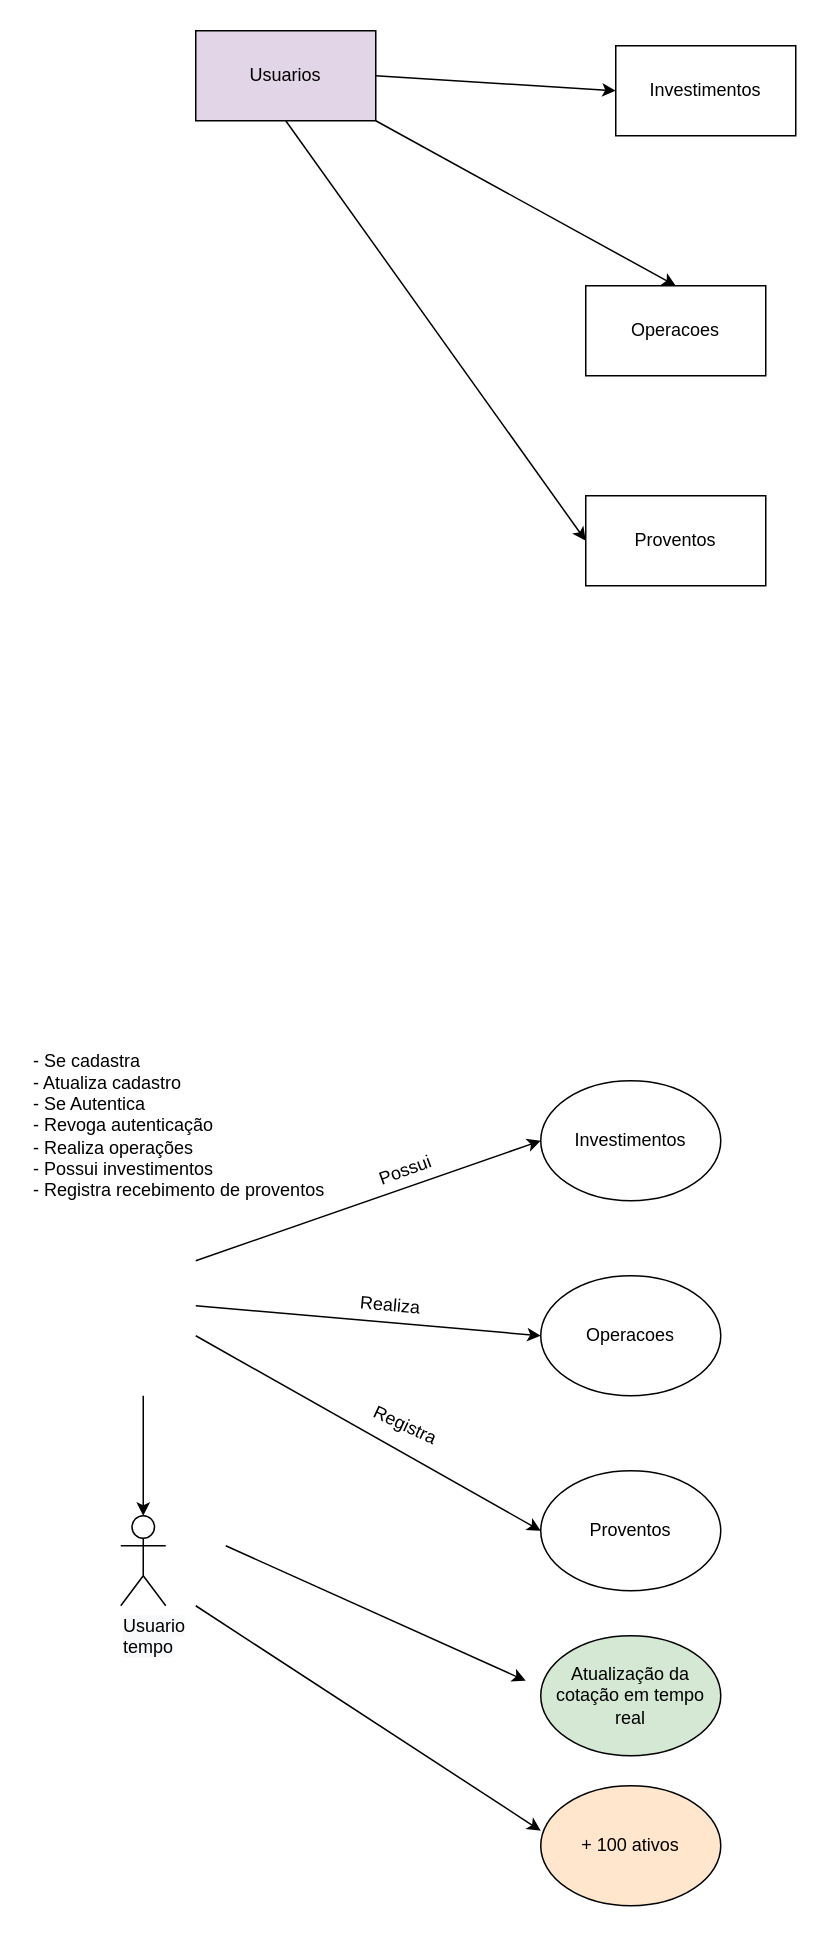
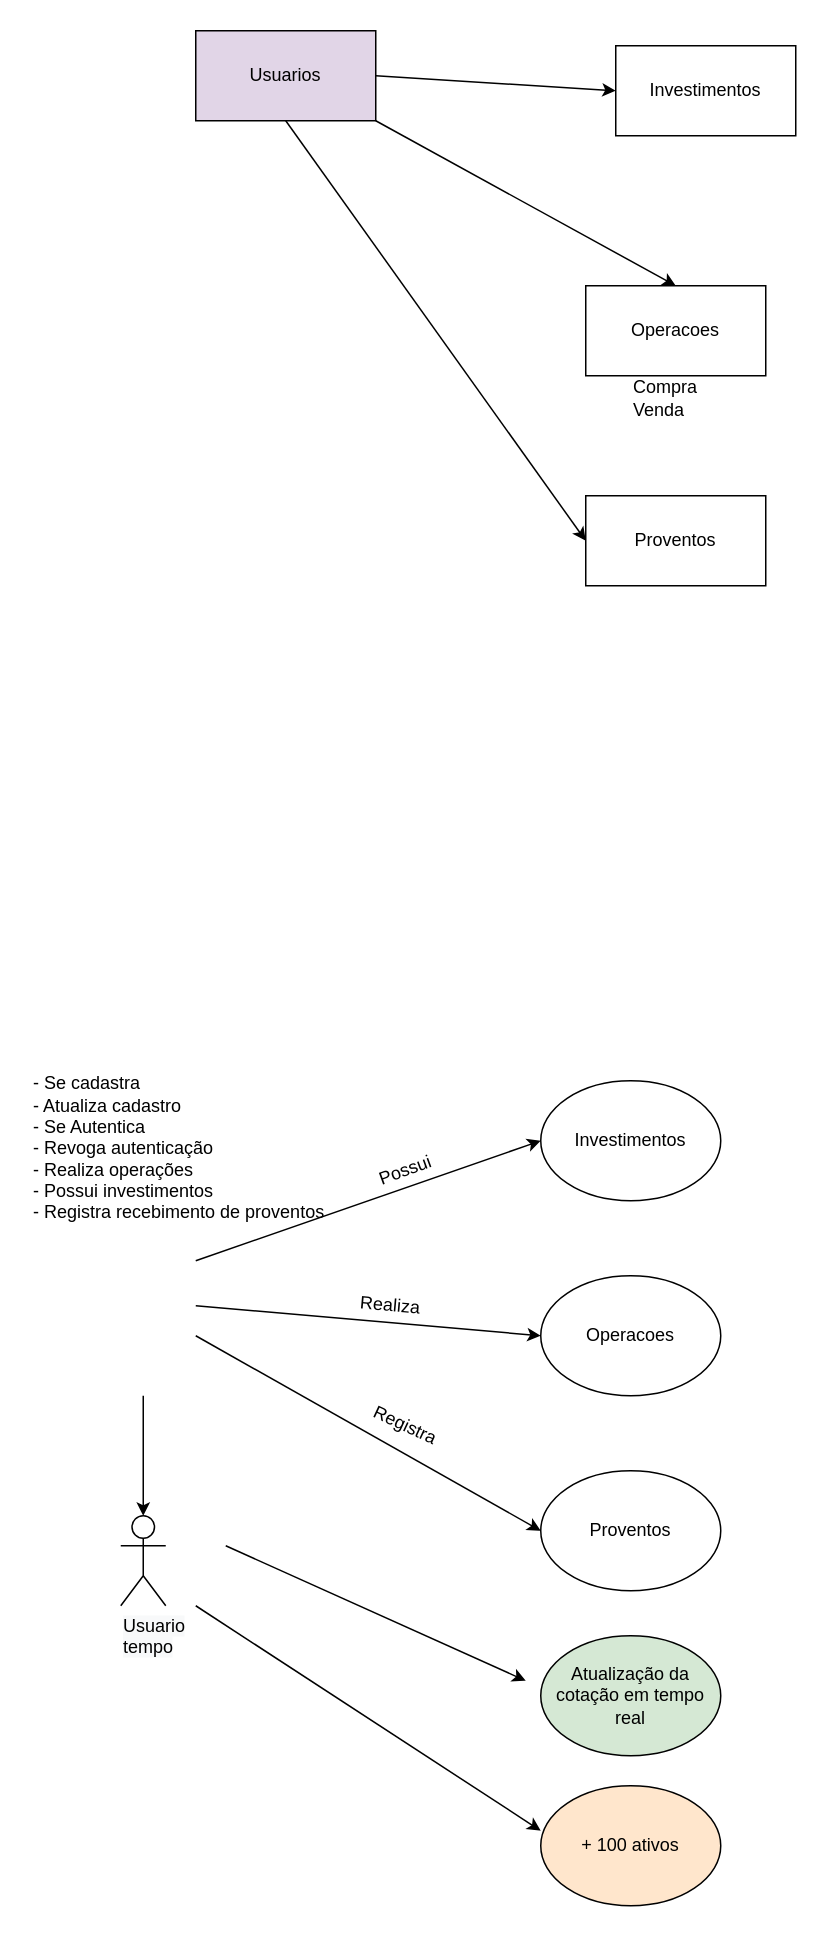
node "Compra Venda": added
node "- Se cadastra - Atualiza cadastro - Se Autentica - Revoga autenticação - Realiza operações - Possui investimentos - Registra recebimento de proventos": moved (181, 1126) -> (181, 1148)
